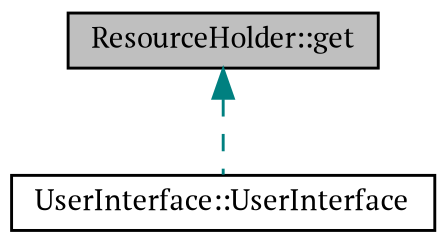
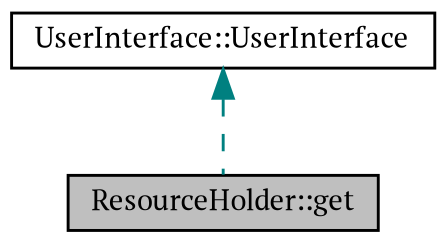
edge "UserInterface::UserInterface" -> "ResourceHolder::get": reversed
